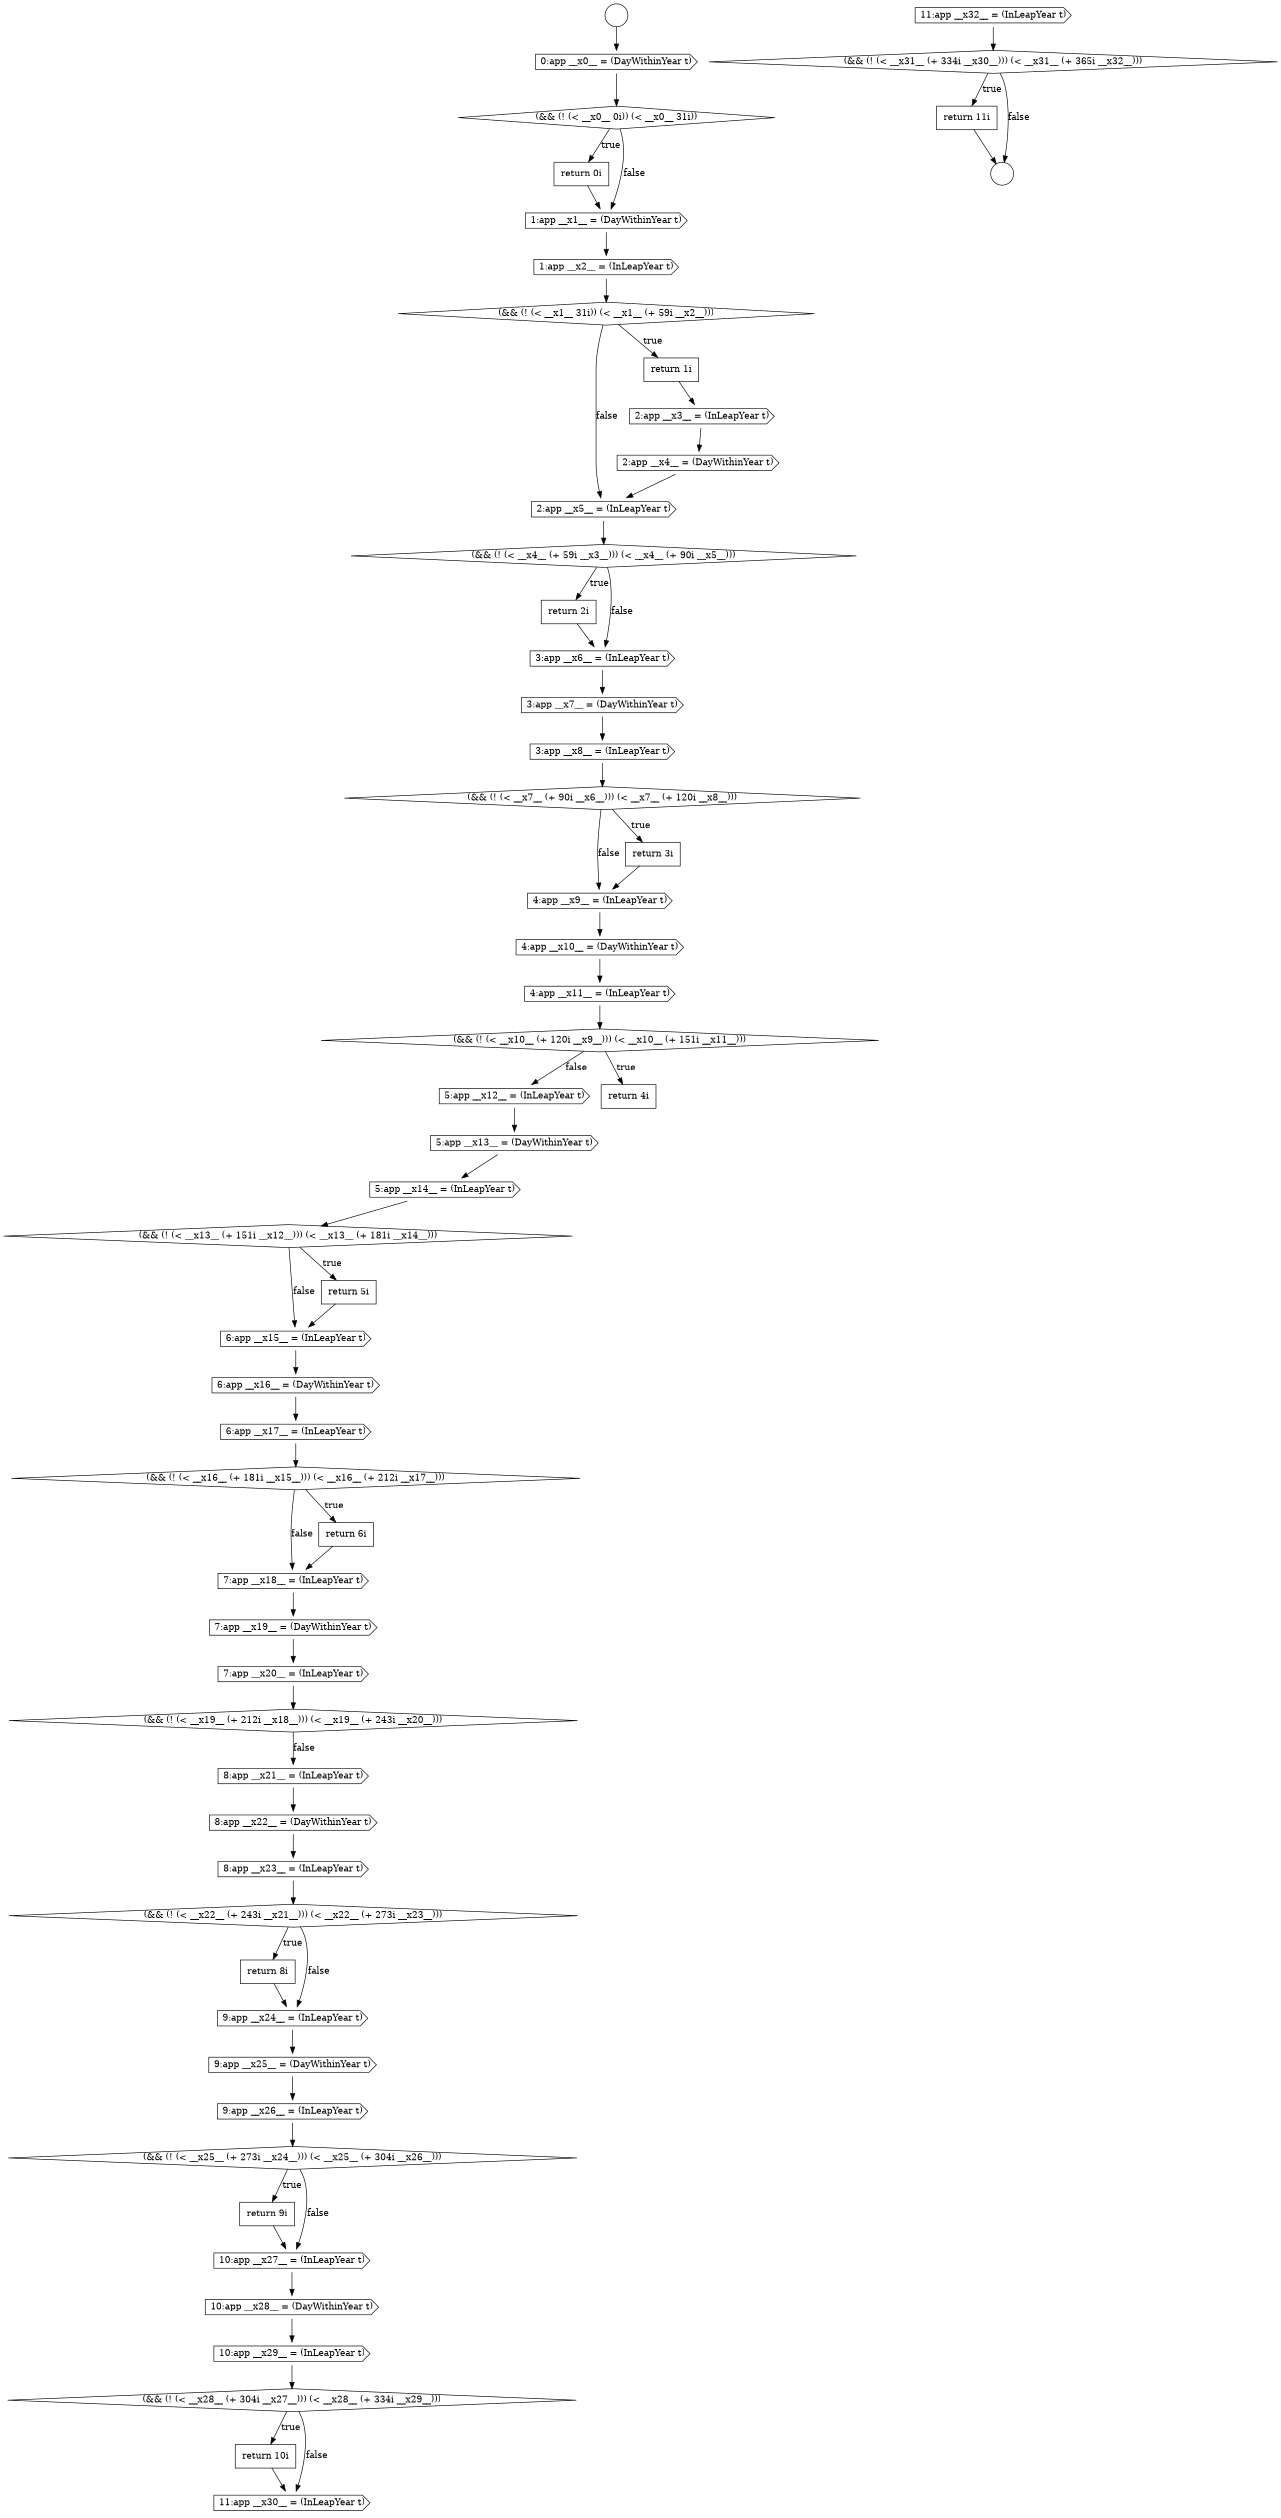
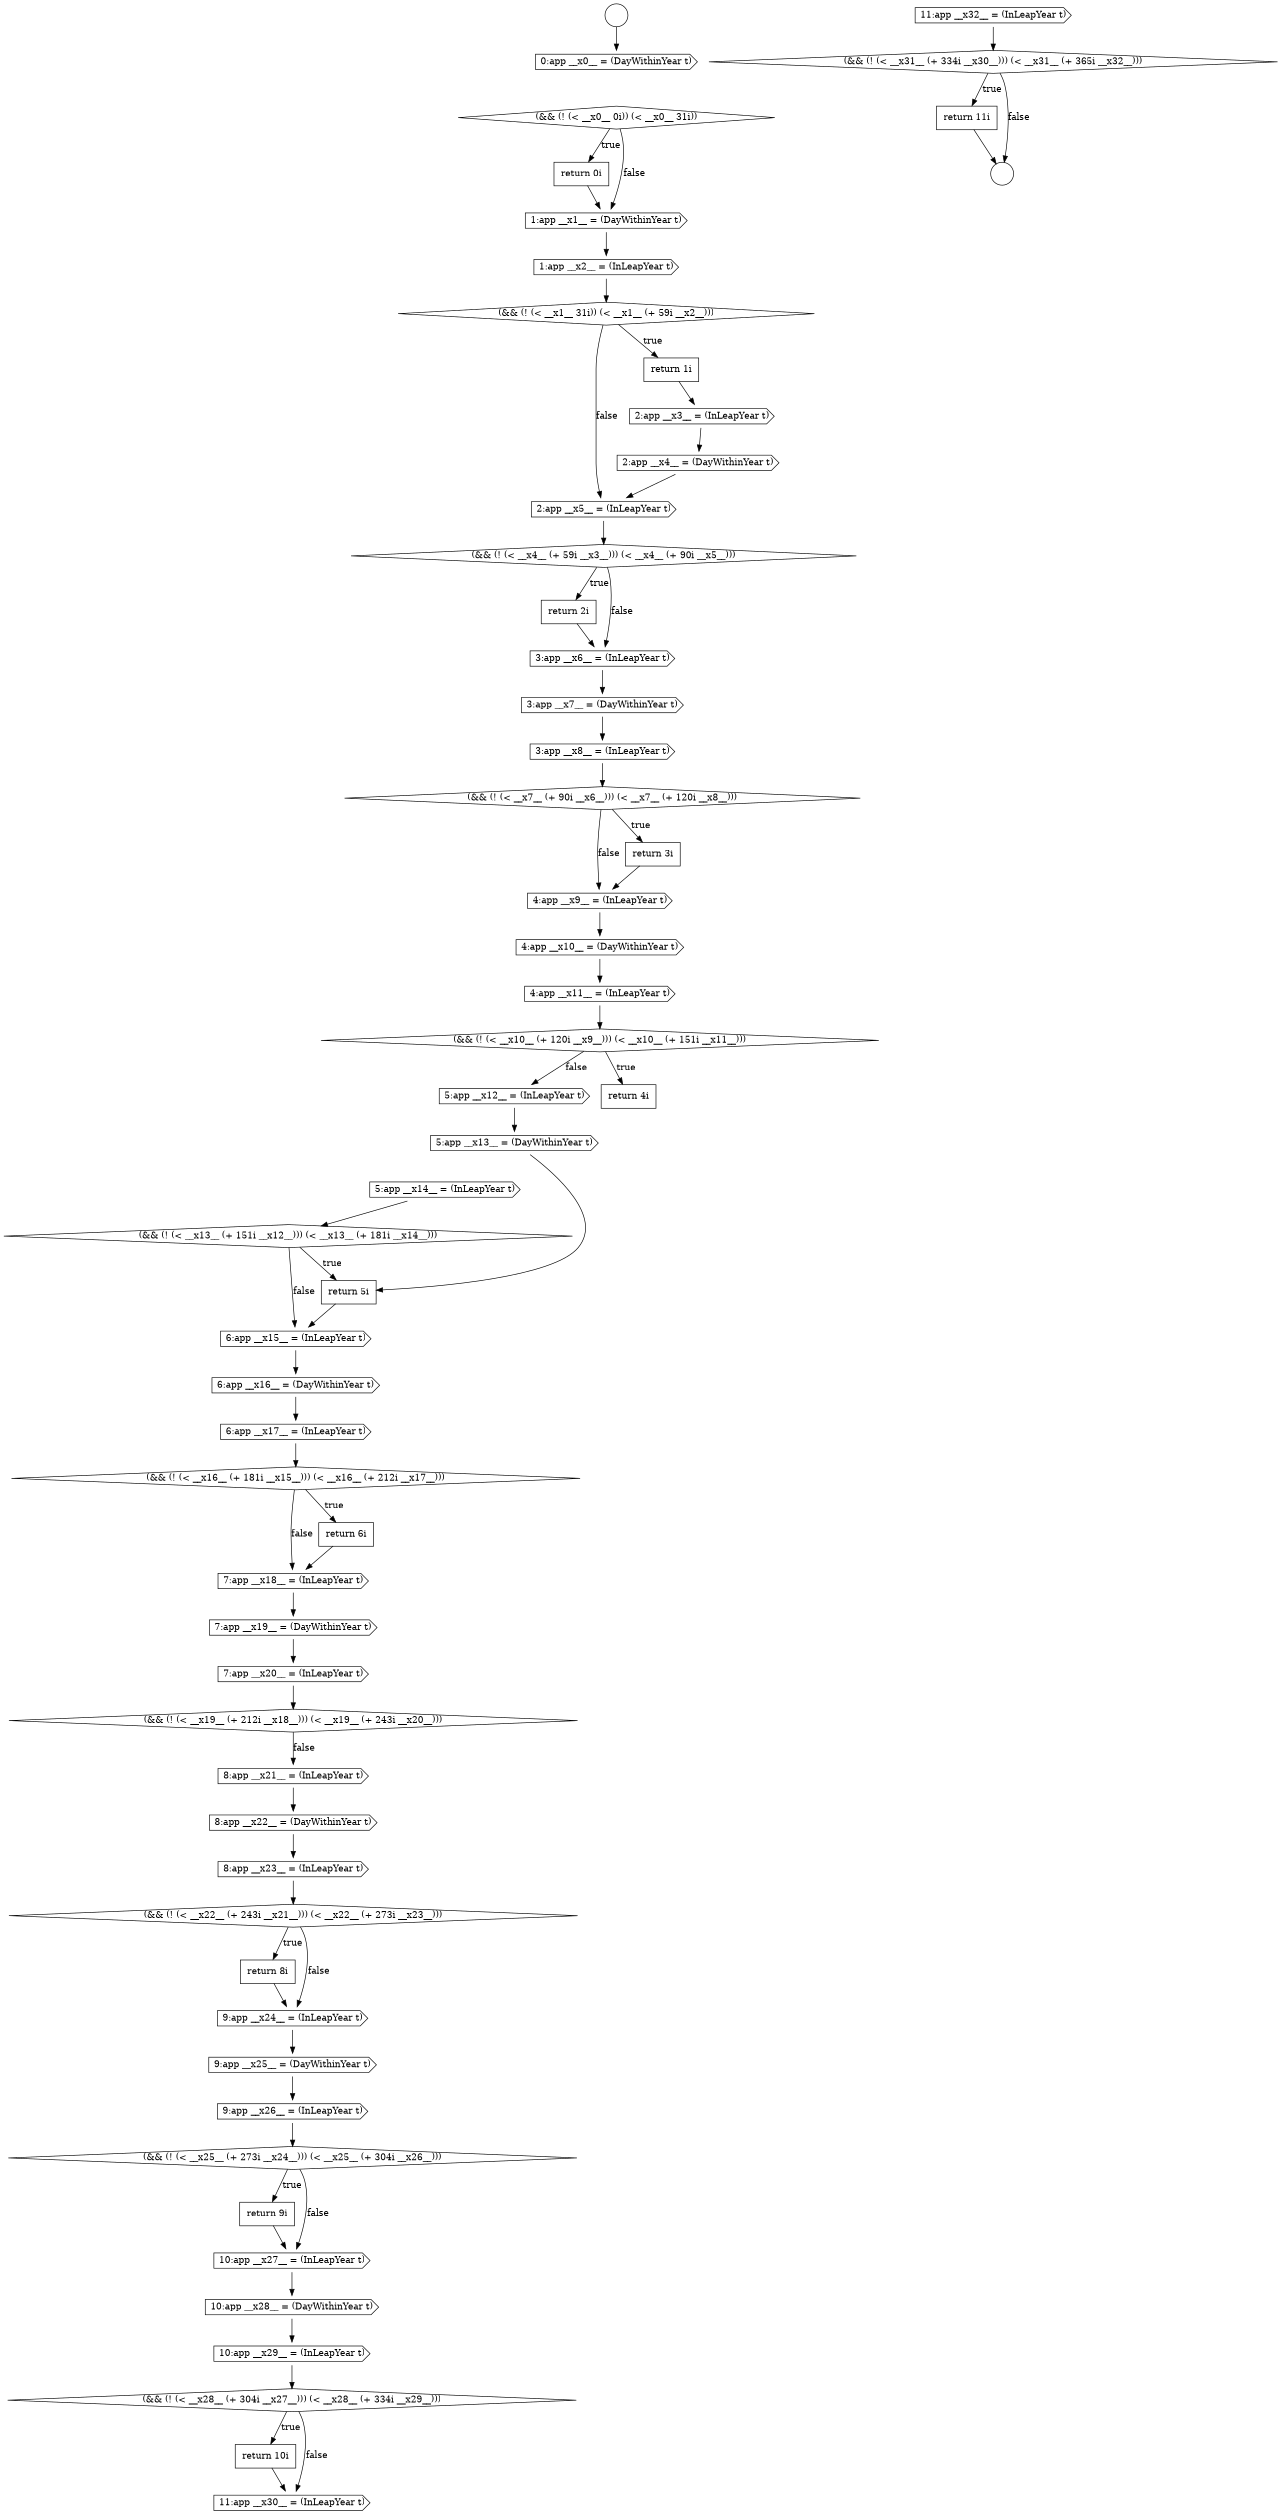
edge "0:app __x0__ = (DayWithinYear t)" -> "(&& (! (< __x0__ 0i)) (< __x0__ 31i))": removed
edge "5:app __x13__ = (DayWithinYear t)" -> "5:app __x14__ = (InLeapYear t)": now "5:app __x13__ = (DayWithinYear t)" -> "return 5i"
